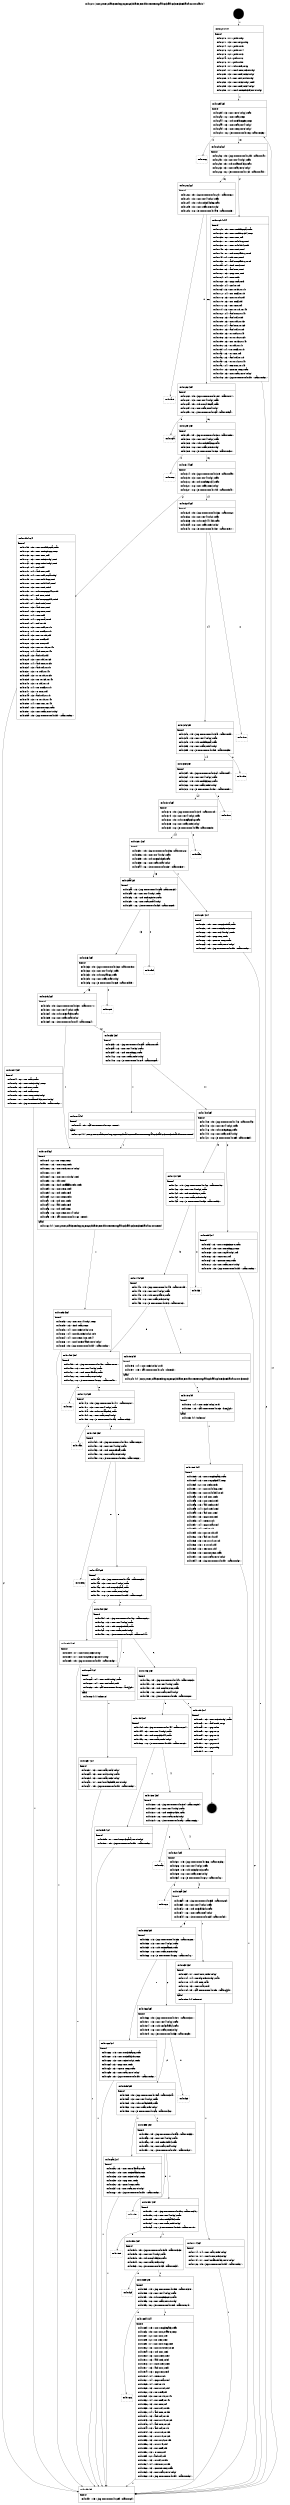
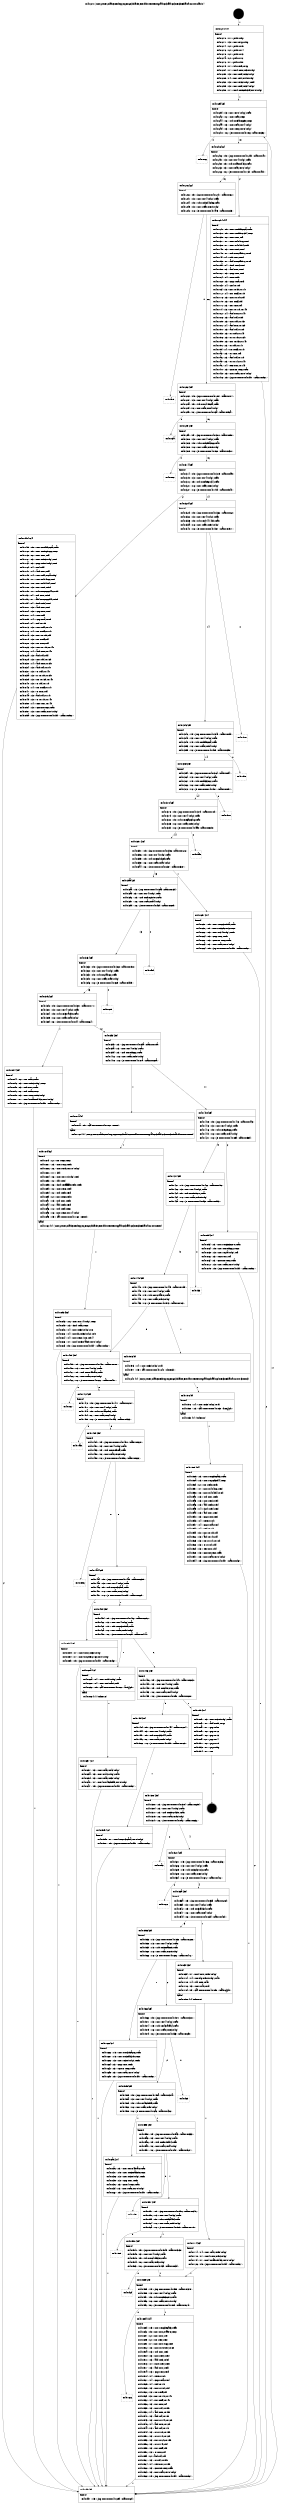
edge "0x4013dc [25]" -> "0x40187f [52]": now "0x4013dc [25]" -> "0x4018d4 [25]"
edge "0x4014ef [25]" -> "0x401508 [25]": removed, label "4"
edge "0x401714 [23]" -> "0x401fd7 [5]": now "0x401714 [23]" -> "0x4015e9 [25]"
